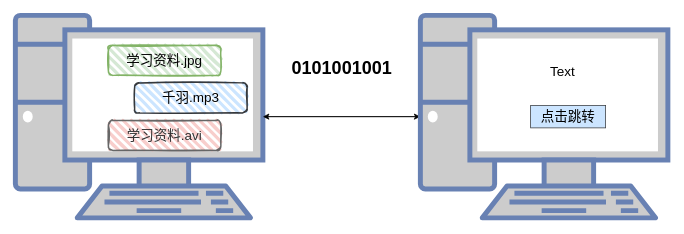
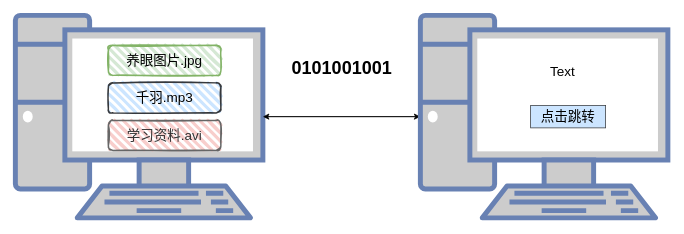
node "学习资料.jpg": label "学习资料.jpg" -> "养眼图片.jpg"
node "千羽.mp3": moved (191, 98) -> (165, 98)
